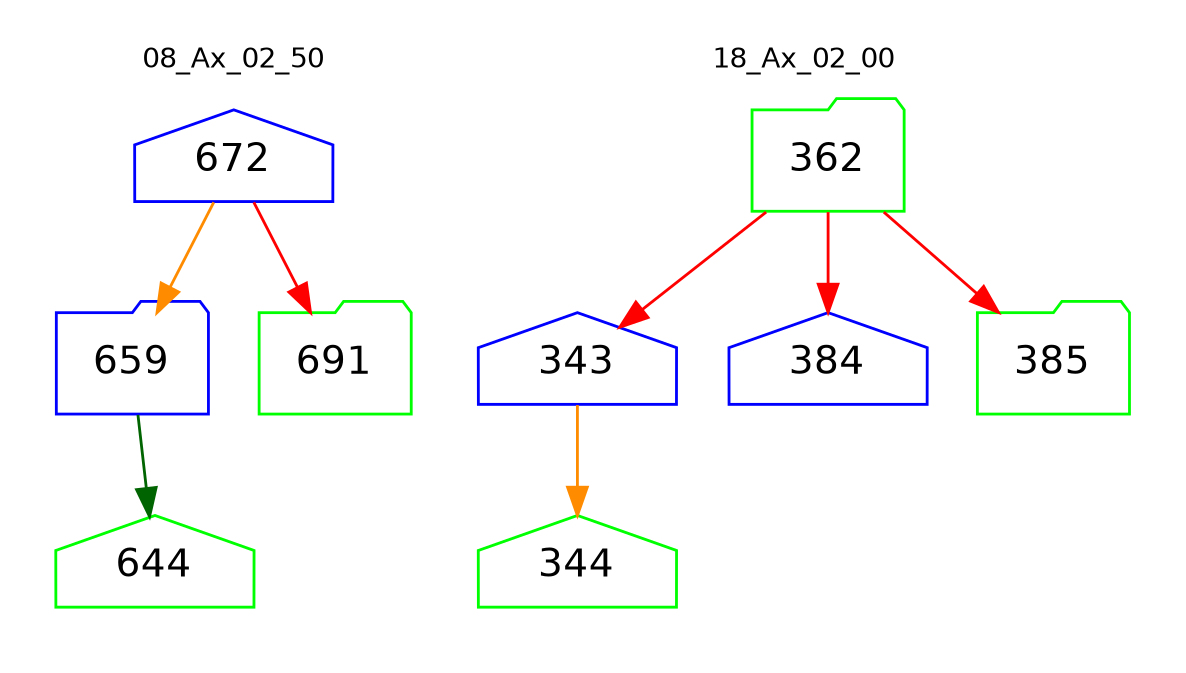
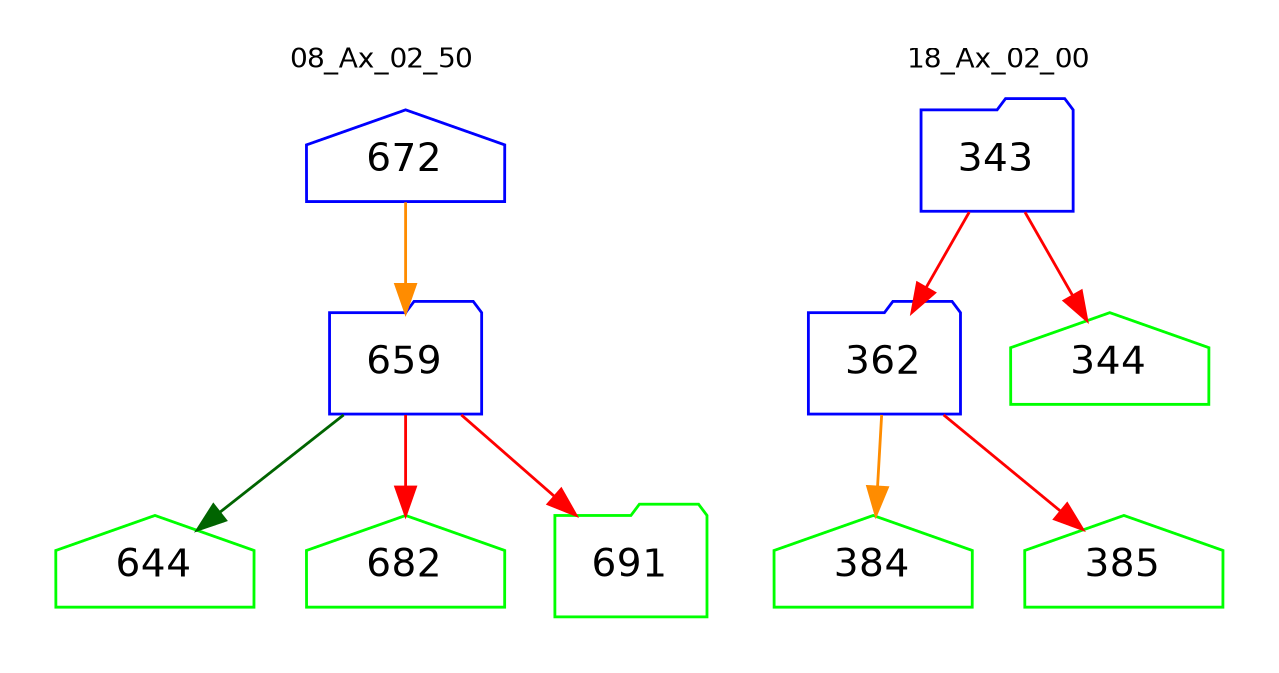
node "362": color green -> blue
edge "672" -> "691": now "659" -> "691"
edge "362" -> "384": color red -> darkorange
edge "362" -> "343": reversed
node "343": shape house -> folder
node "384": color blue -> green
node "385": shape folder -> house
edge "343" -> "344": color darkorange -> red
node "682": added
